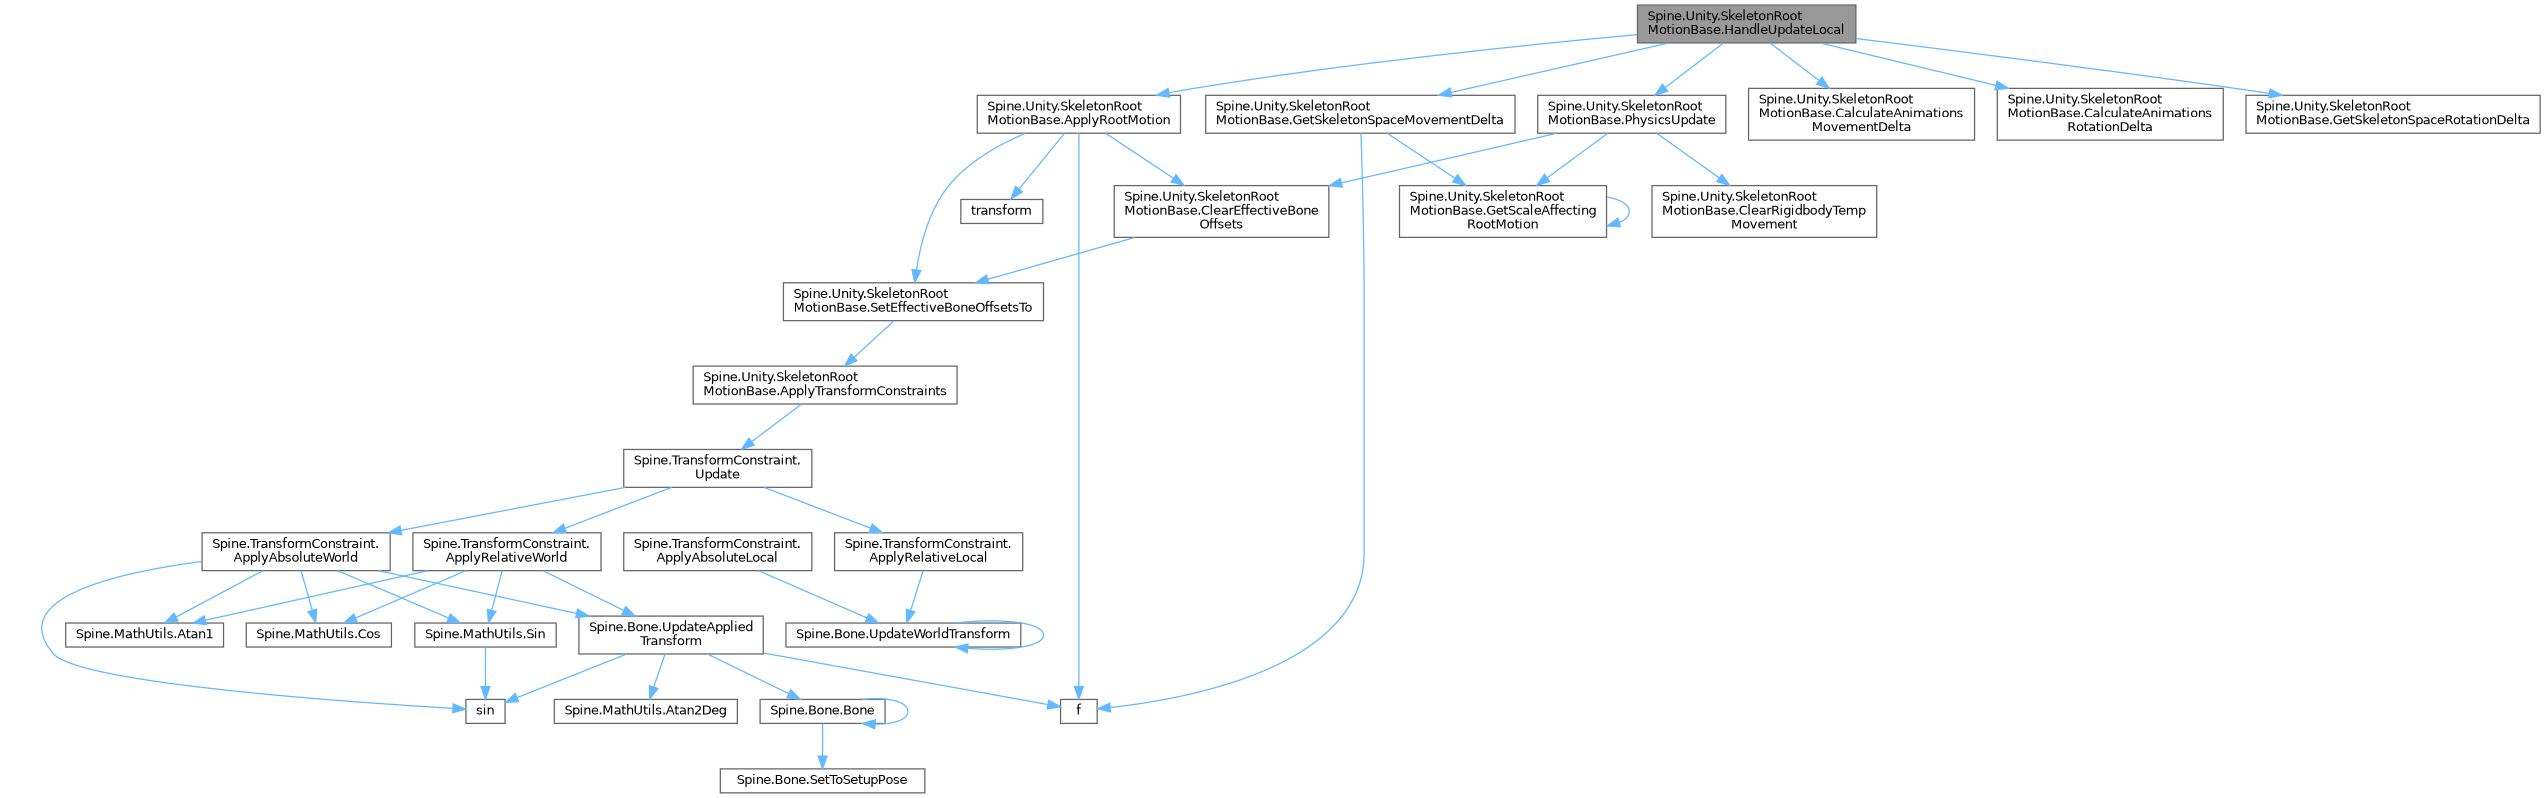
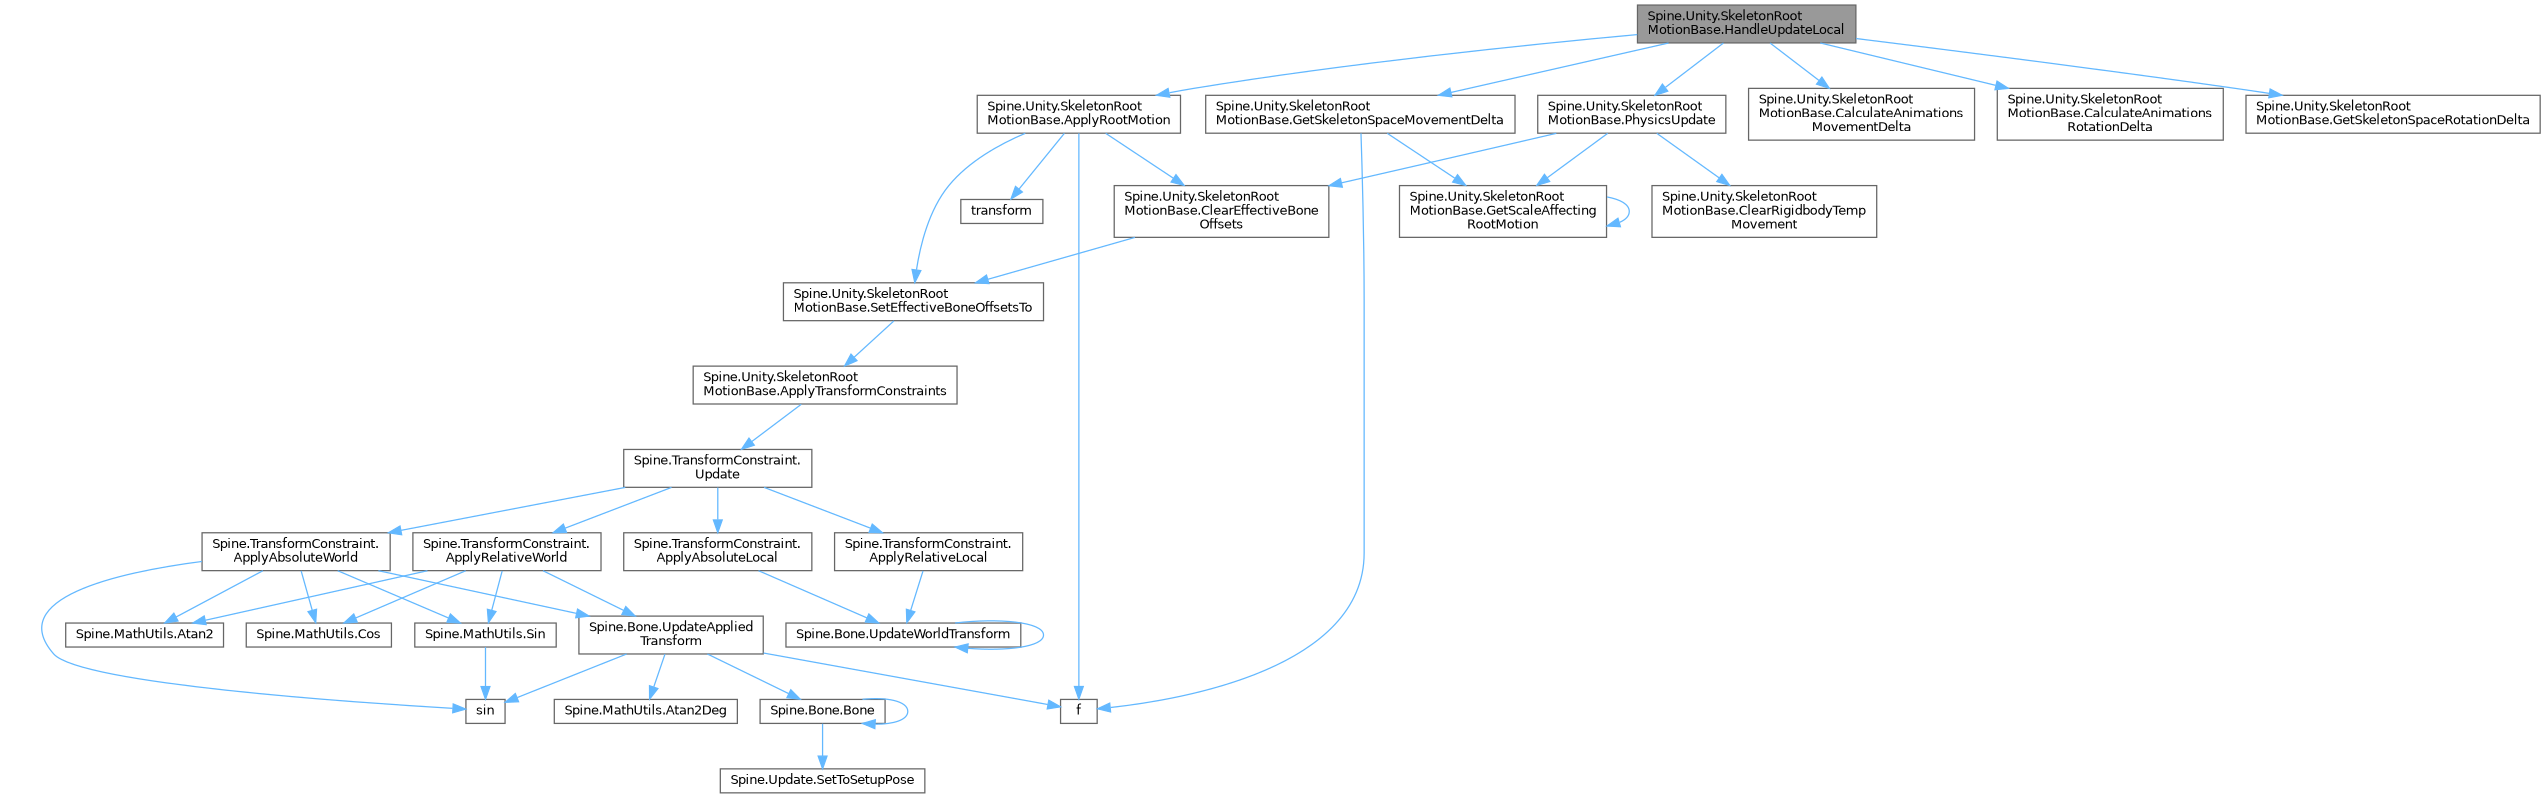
edge "Spine.TransformConstraint. Update" -> "Spine.TransformConstraint. ApplyAbsoluteLocal": added
node "Spine.MathUtils.Atan1": label "Spine.MathUtils.Atan1" -> "Spine.MathUtils.Atan2"
node "Spine.Bone.SetToSetupPose": label "Spine.Bone.SetToSetupPose" -> "Spine.Update.SetToSetupPose"
